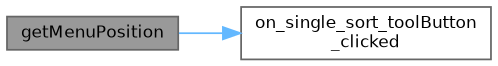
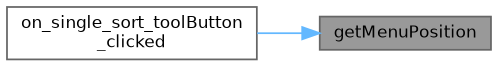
edge "getMenuPosition" -> "on_single_sort_toolButton _clicked": reversed
